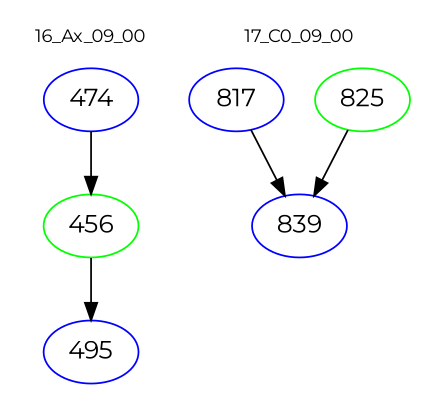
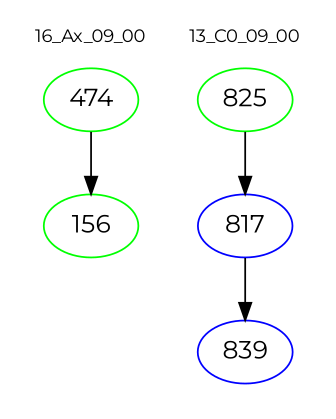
cluster "17_C0_09_00": label "17_C0_09_00" -> "13_C0_09_00"
node "474": color blue -> green
edge "825" -> "839": now "825" -> "817"
node "456": label "456" -> "156"
node "495": removed
